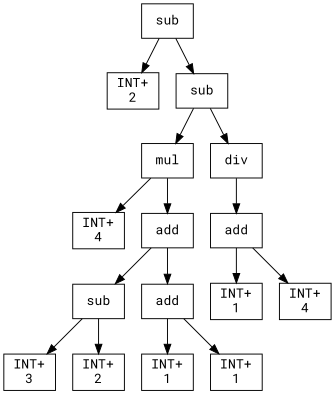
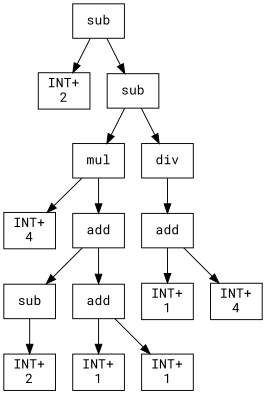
node "INT+ 3": removed
